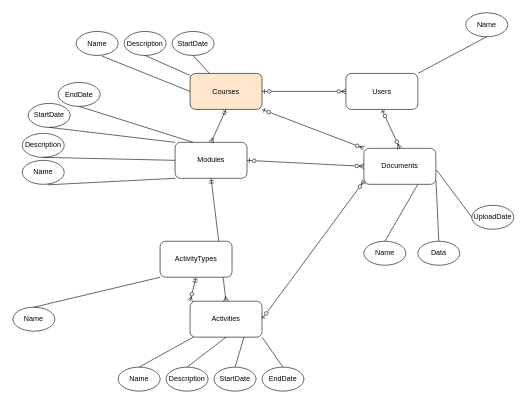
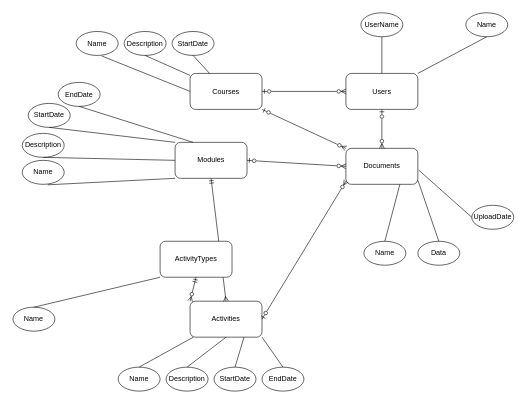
node "UserName": added
edge "UserName" -- "Users": added
node "Courses": fillcolor #ffe6cc -> #ffffff
edge "Courses" -- "Modules": removed
node "Documents": moved (400, 167) -> (382, 167)
